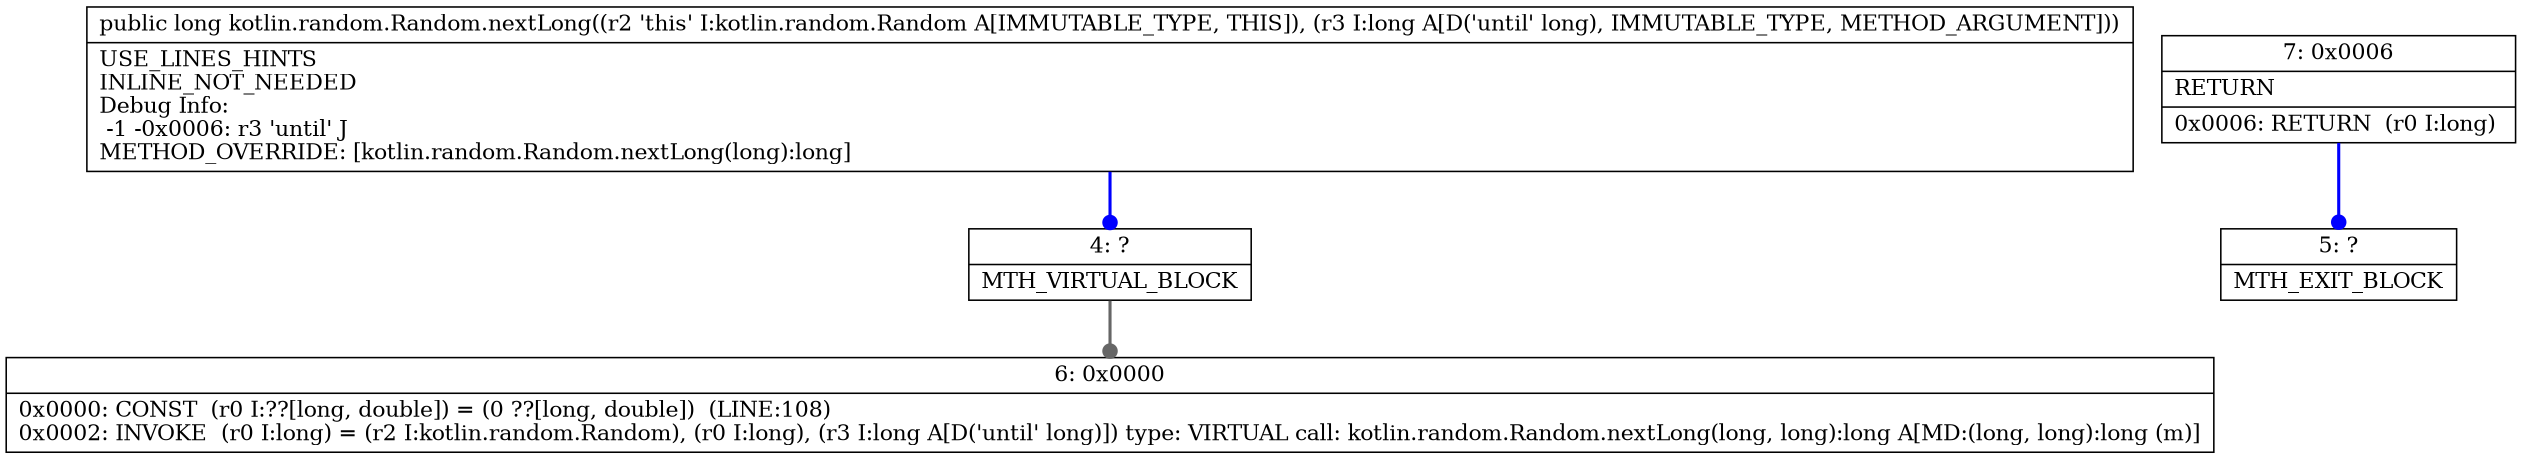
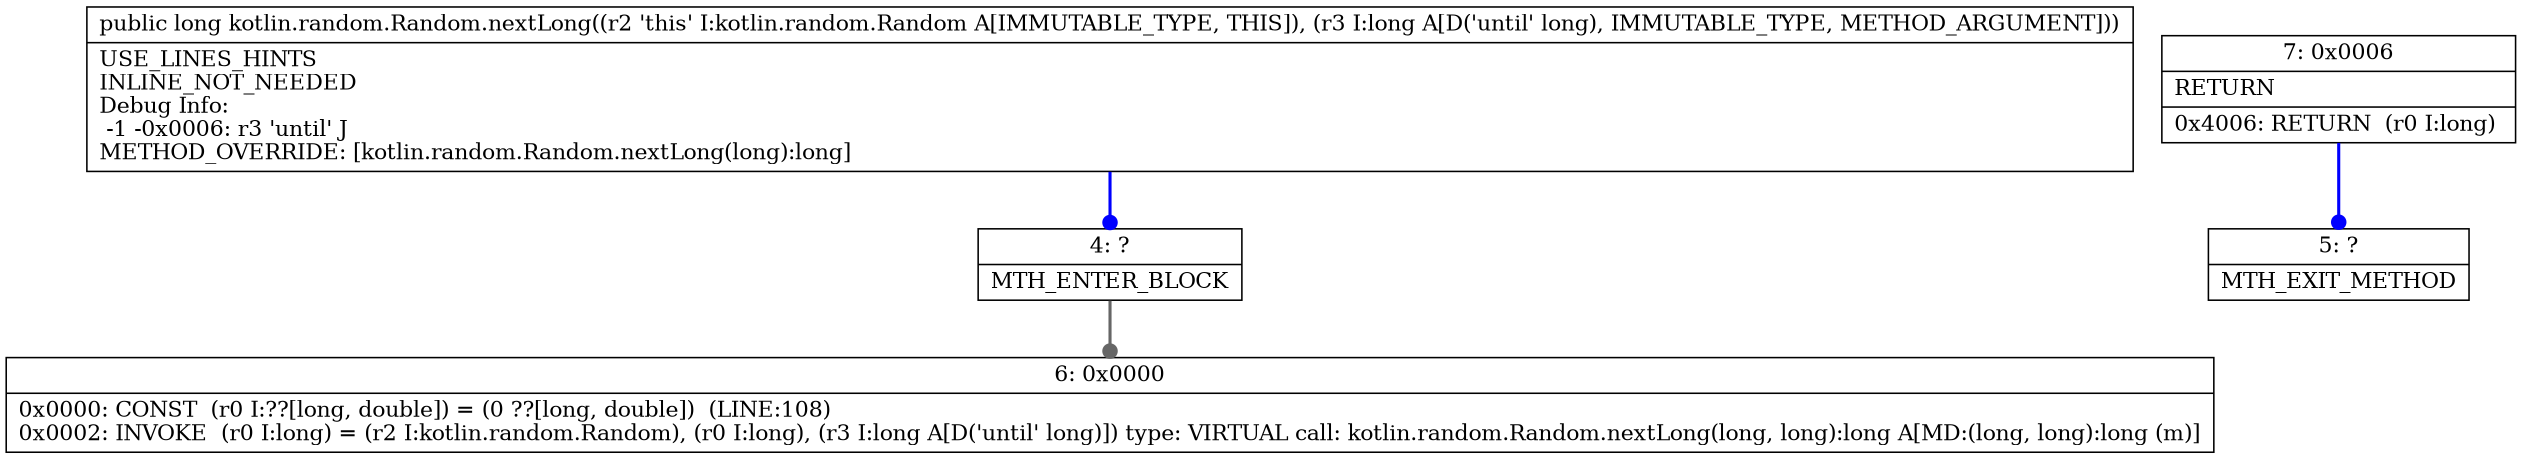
node "7: 0x0006": text "0x0006: RETURN  (r0 I:long)" -> "0x4006: RETURN  (r0 I:long)"
node "4: ?": text "MTH_VIRTUAL_BLOCK" -> "MTH_ENTER_BLOCK"
node "5: ?": text "MTH_EXIT_BLOCK" -> "MTH_EXIT_METHOD"
